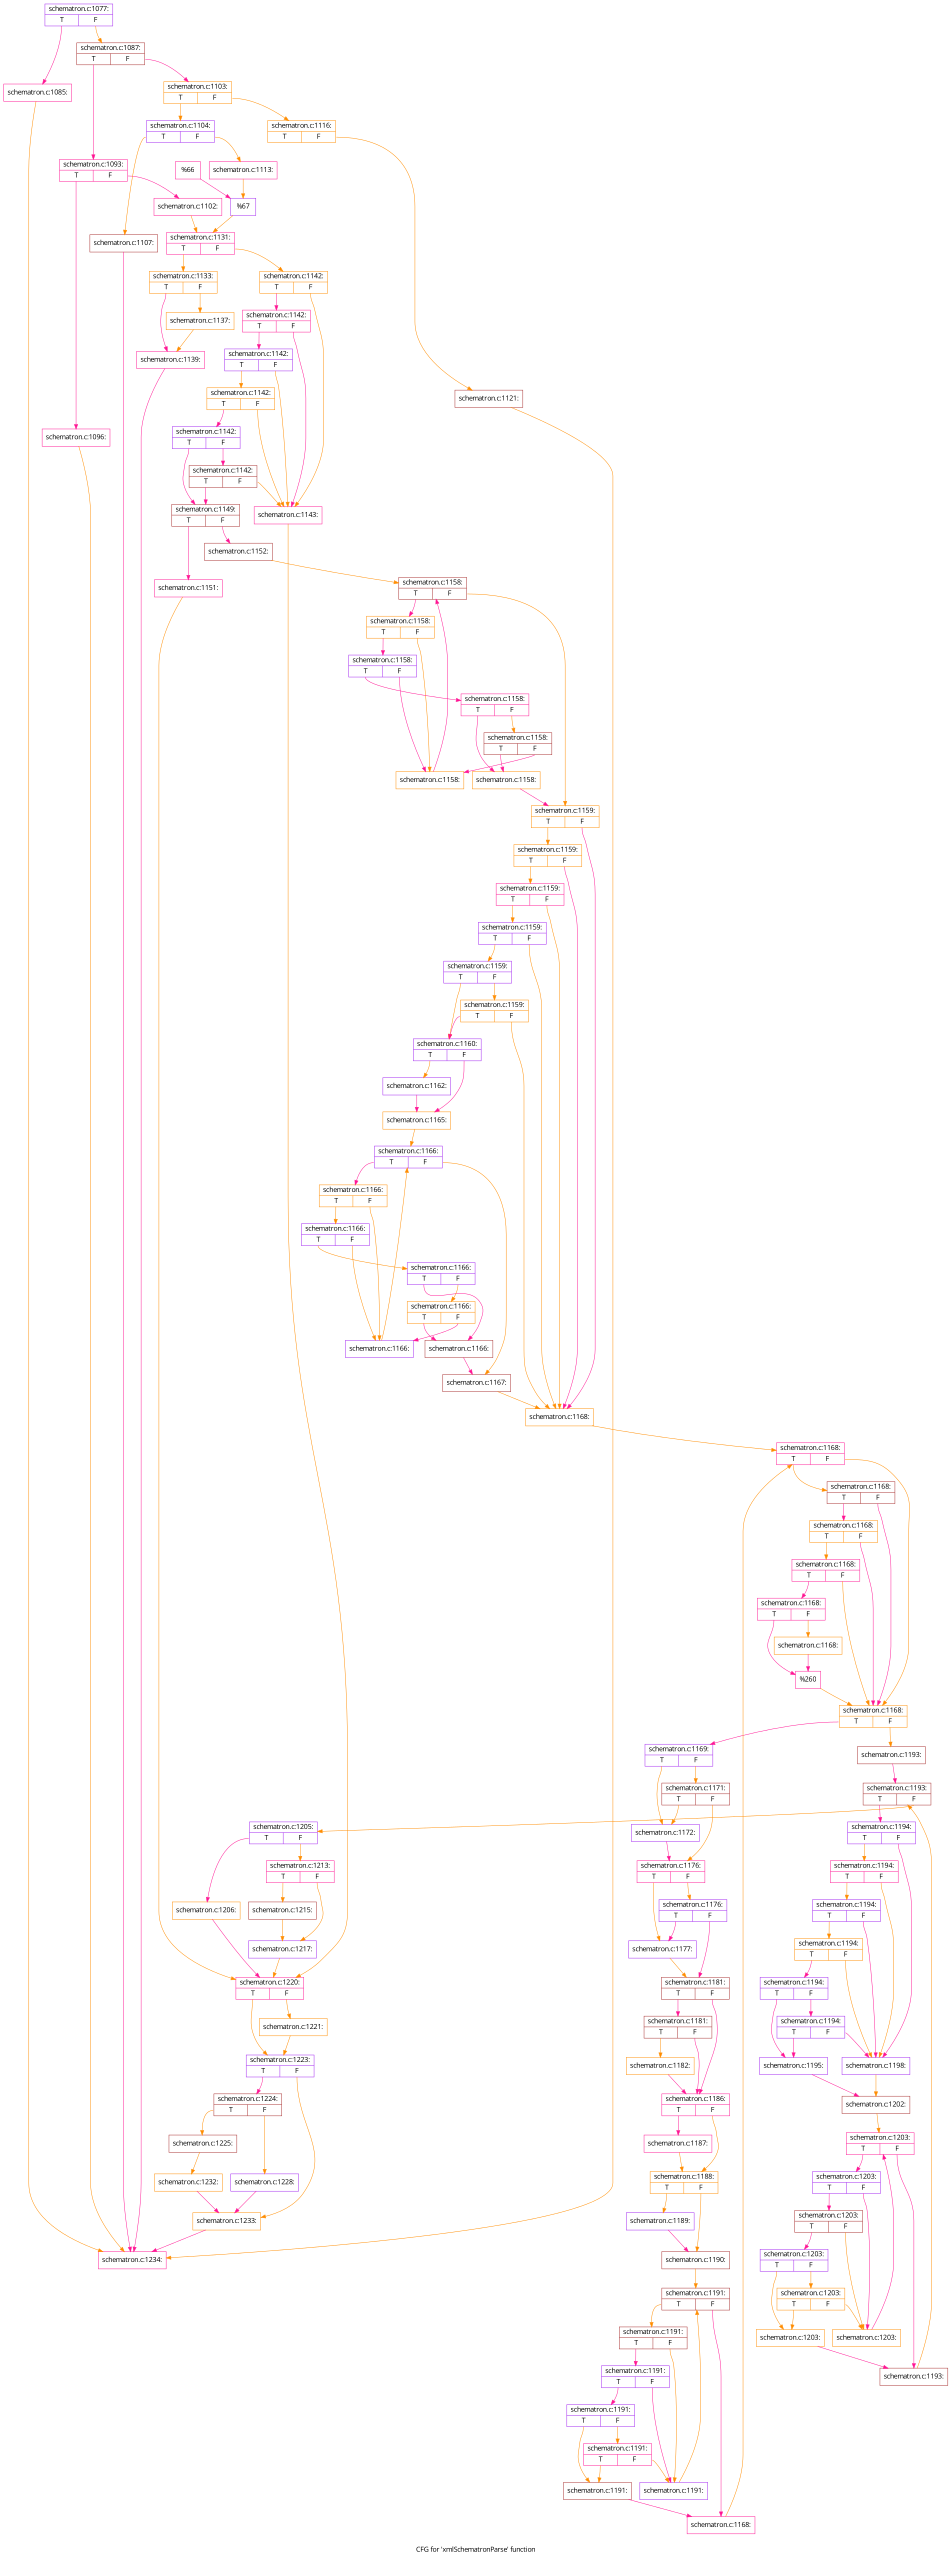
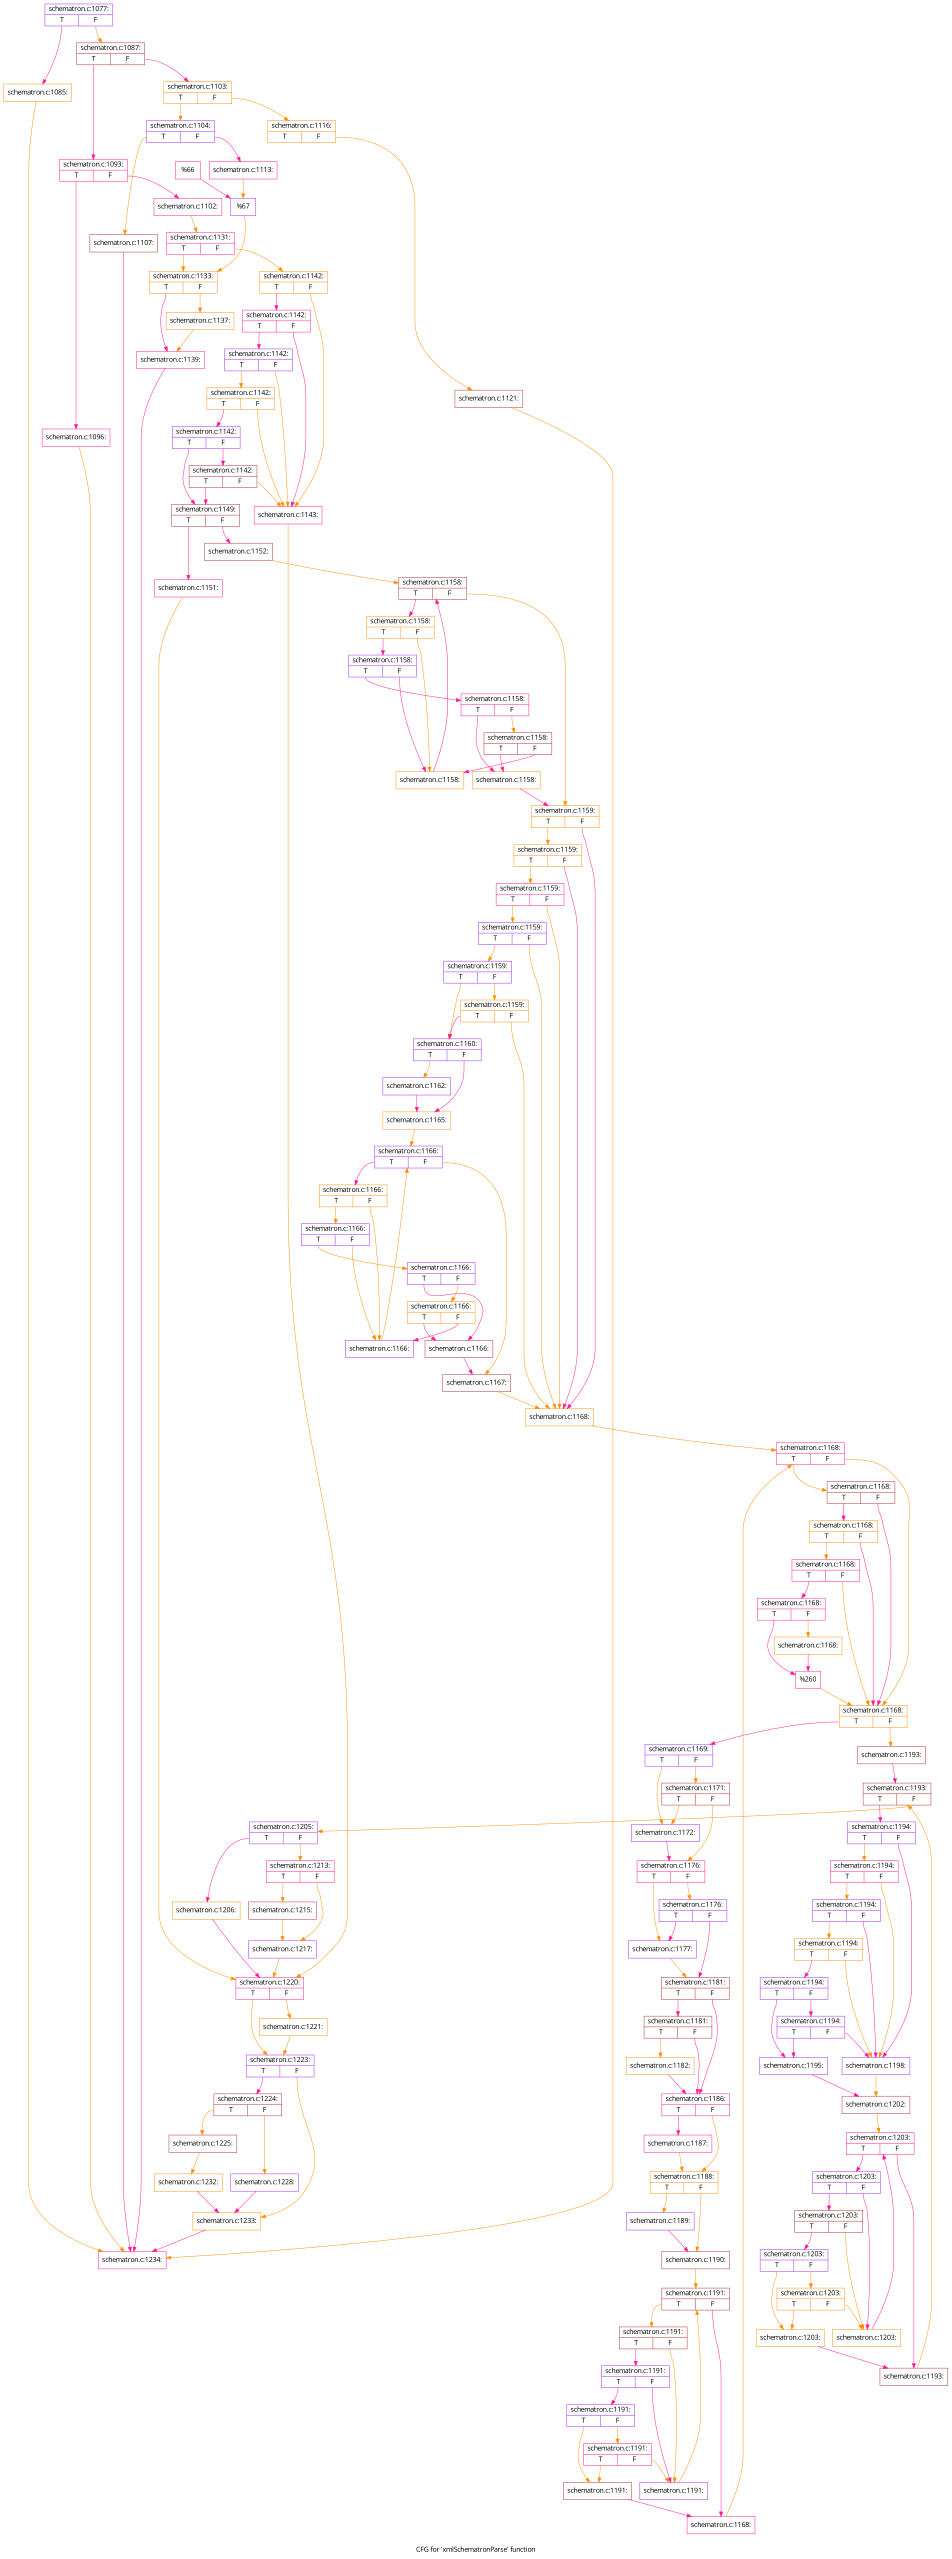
node "schematron.c:1085:": color deeppink -> darkorange
edge "schematron.c:1104:" -> "schematron.c:1113:": color darkorange -> deeppink
edge "%67" -> "schematron.c:1131:": now "%67" -> "schematron.c:1133:"
